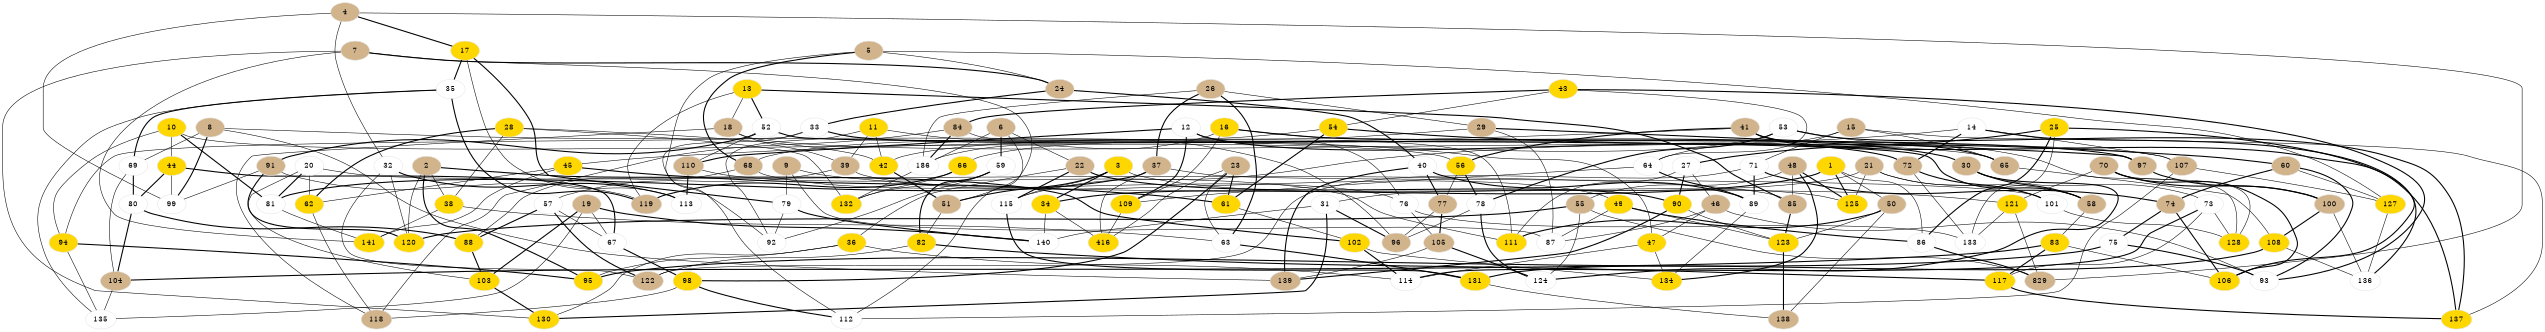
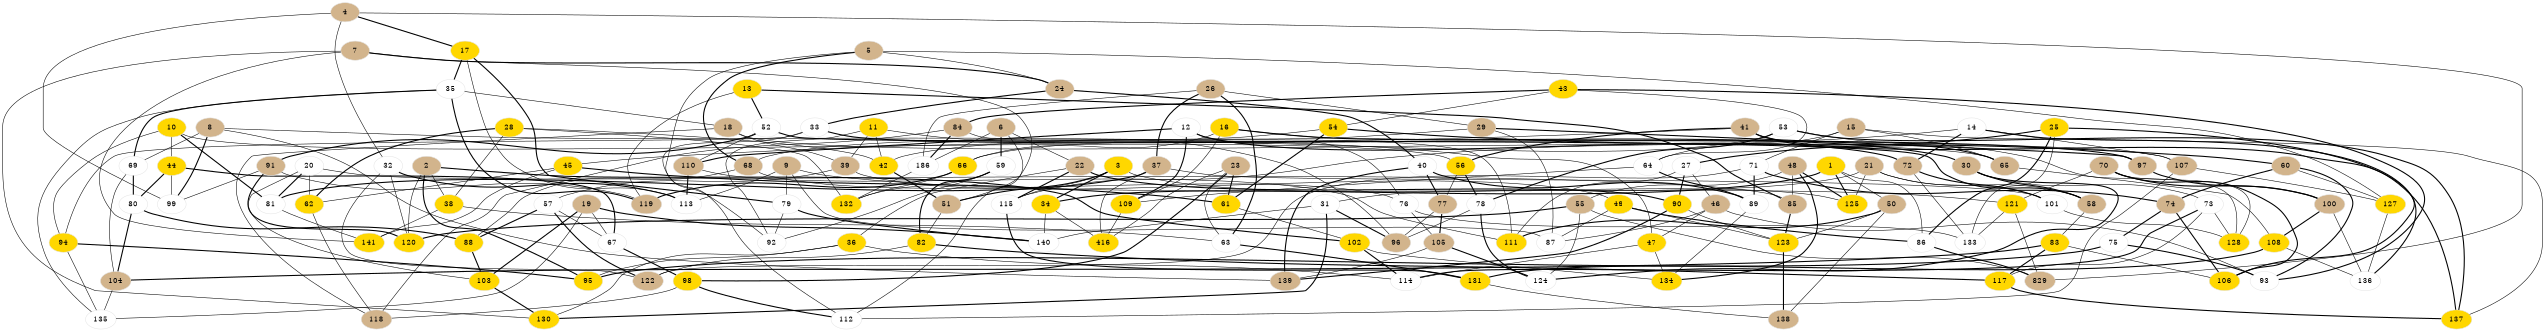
edge "13" -- "18": now "35" -- "18"
edge "16" -- "186": now "16" -- "66"
edge "9" -- "113": added
